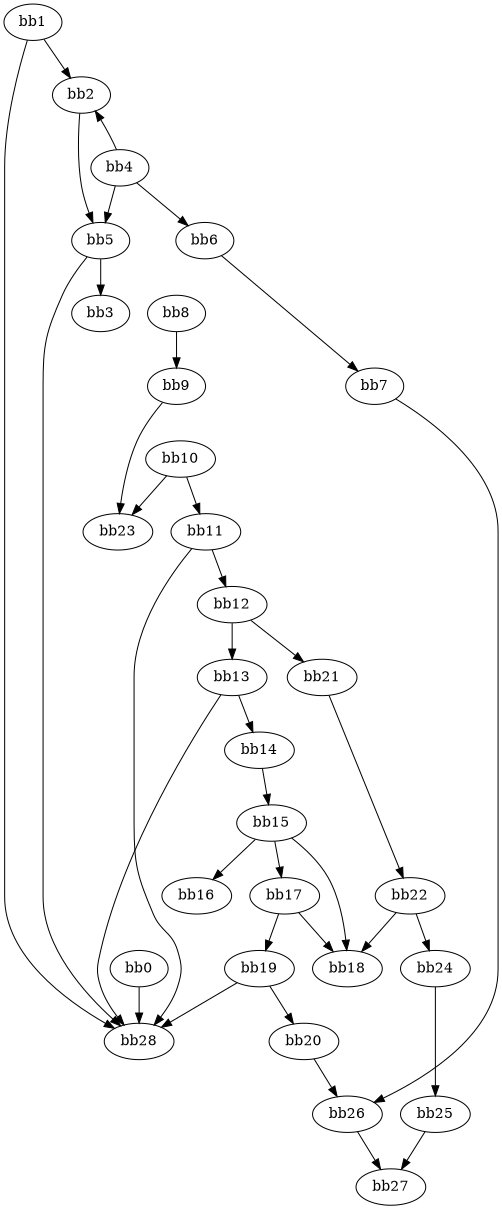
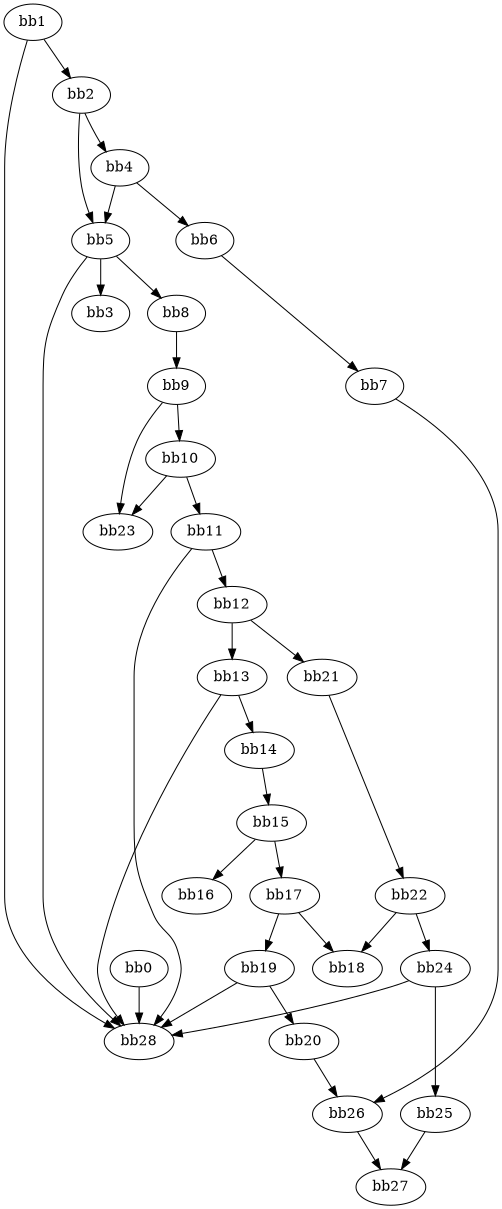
edge "bb4" -> "bb2": reversed
edge "bb5" -> "bb8": added
edge "bb9" -> "bb10": added
edge "bb15" -> "bb18": removed
edge "bb24" -> "bb28": added
